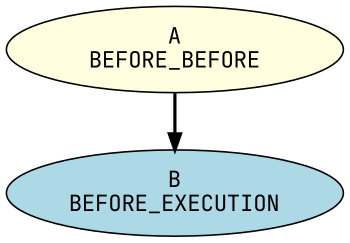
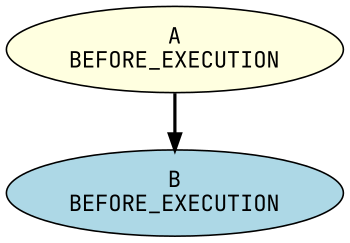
node "A BEFORE_BEFORE": label "A BEFORE_BEFORE" -> "A BEFORE_EXECUTION"
